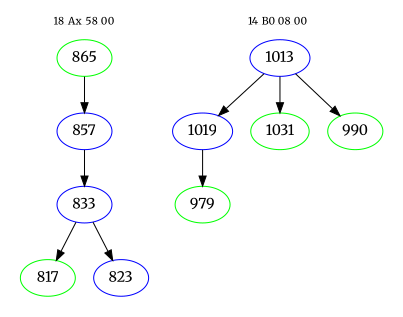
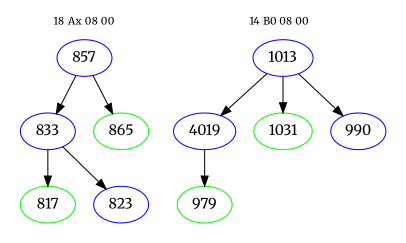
cluster "18_Ax_58_00": label "18_Ax_58_00" -> "18_Ax_08_00"
edge "865" -> "857": reversed
node "1019": label "1019" -> "4019"
node "990": color green -> blue
